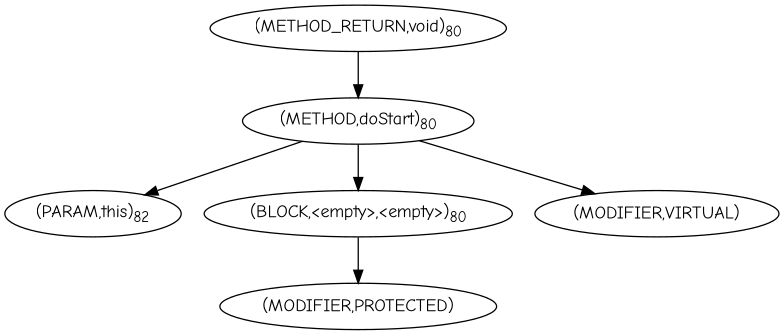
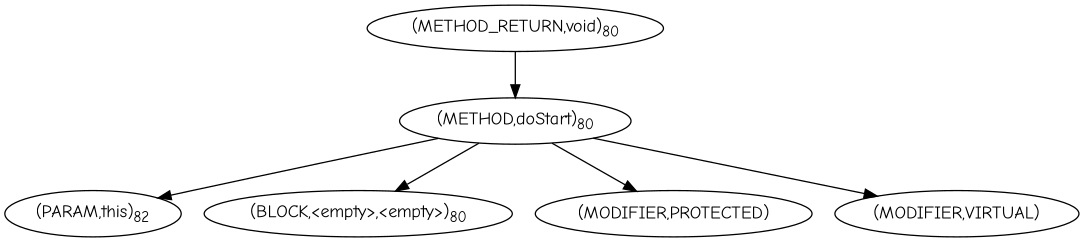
edge "(BLOCK,<empty>,<empty>)" -> "(MODIFIER,PROTECTED)": now "(METHOD,doStart)" -> "(MODIFIER,PROTECTED)"
